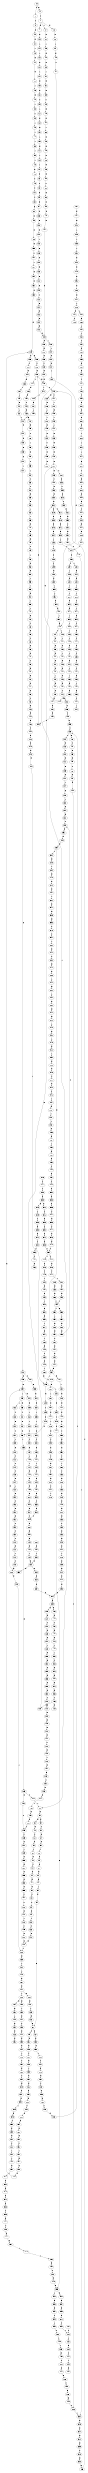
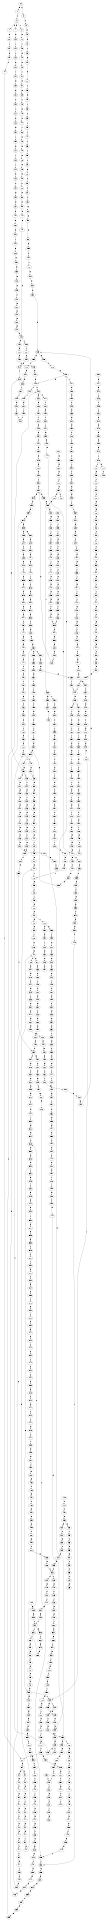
edge "S214" -> "S227": removed, label "C"
edge "S270" -> "S281": added, label "G"
node "S308": removed
edge "S608" -> "S638": now "S623" -> "S638"
